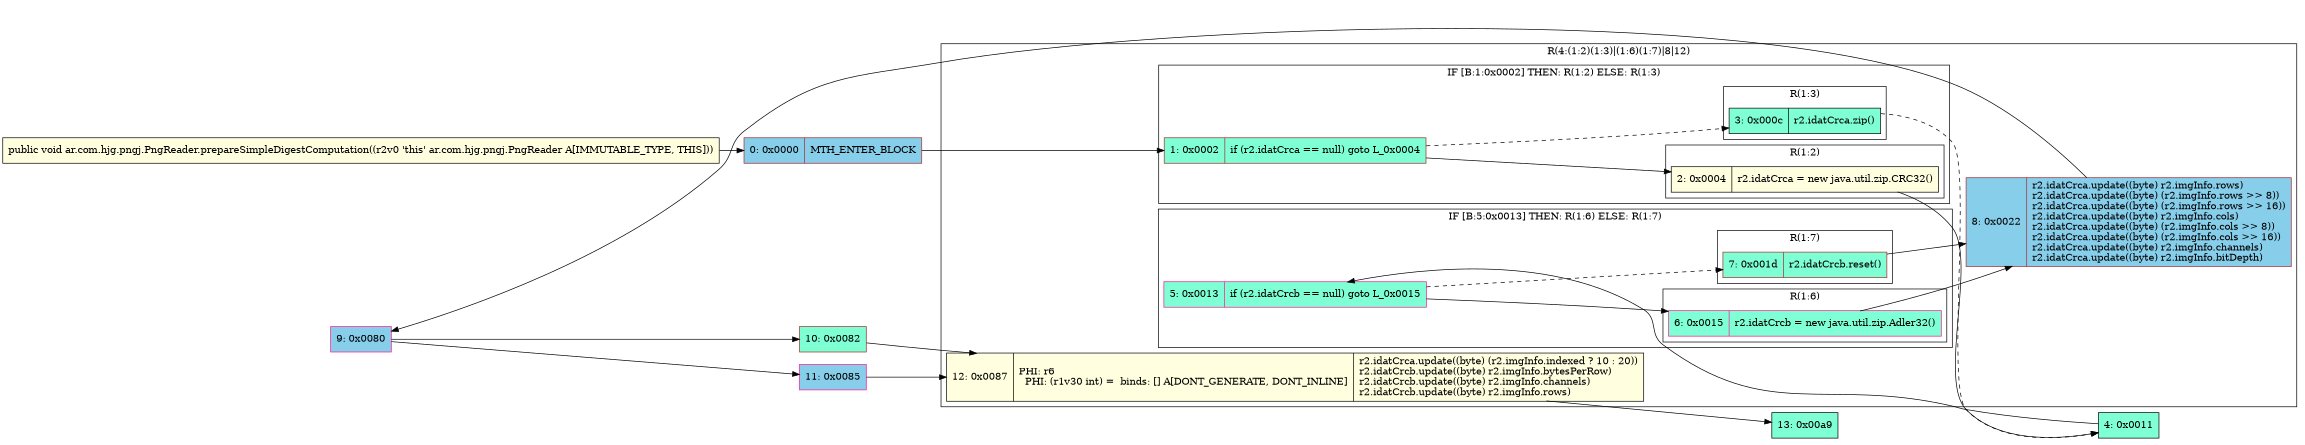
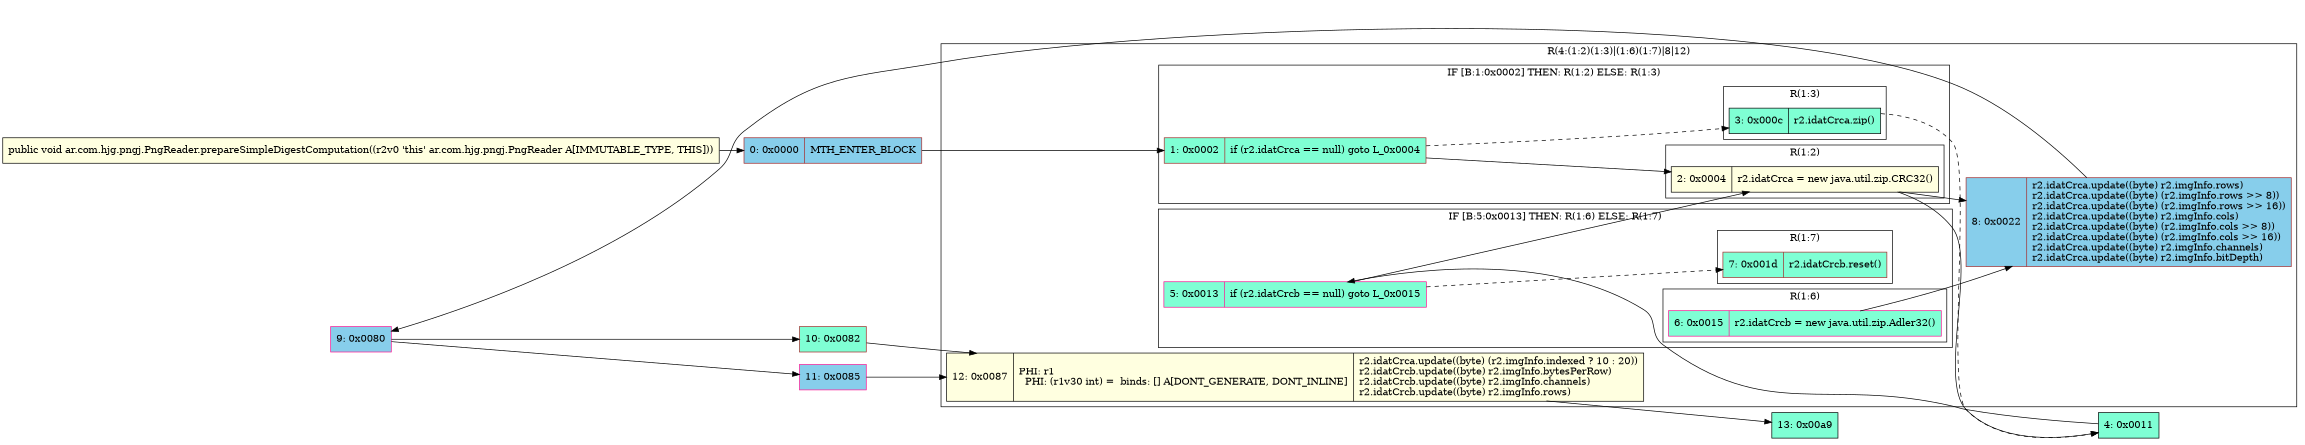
edge "7: 0x001d" -> "8: 0x0022": now "2: 0x0004" -> "8: 0x0022"
edge "5: 0x0013" -> "6: 0x0015": now "5: 0x0013" -> "2: 0x0004"
node "12: 0x0087": text "PHI: r6" -> "PHI: r1"
